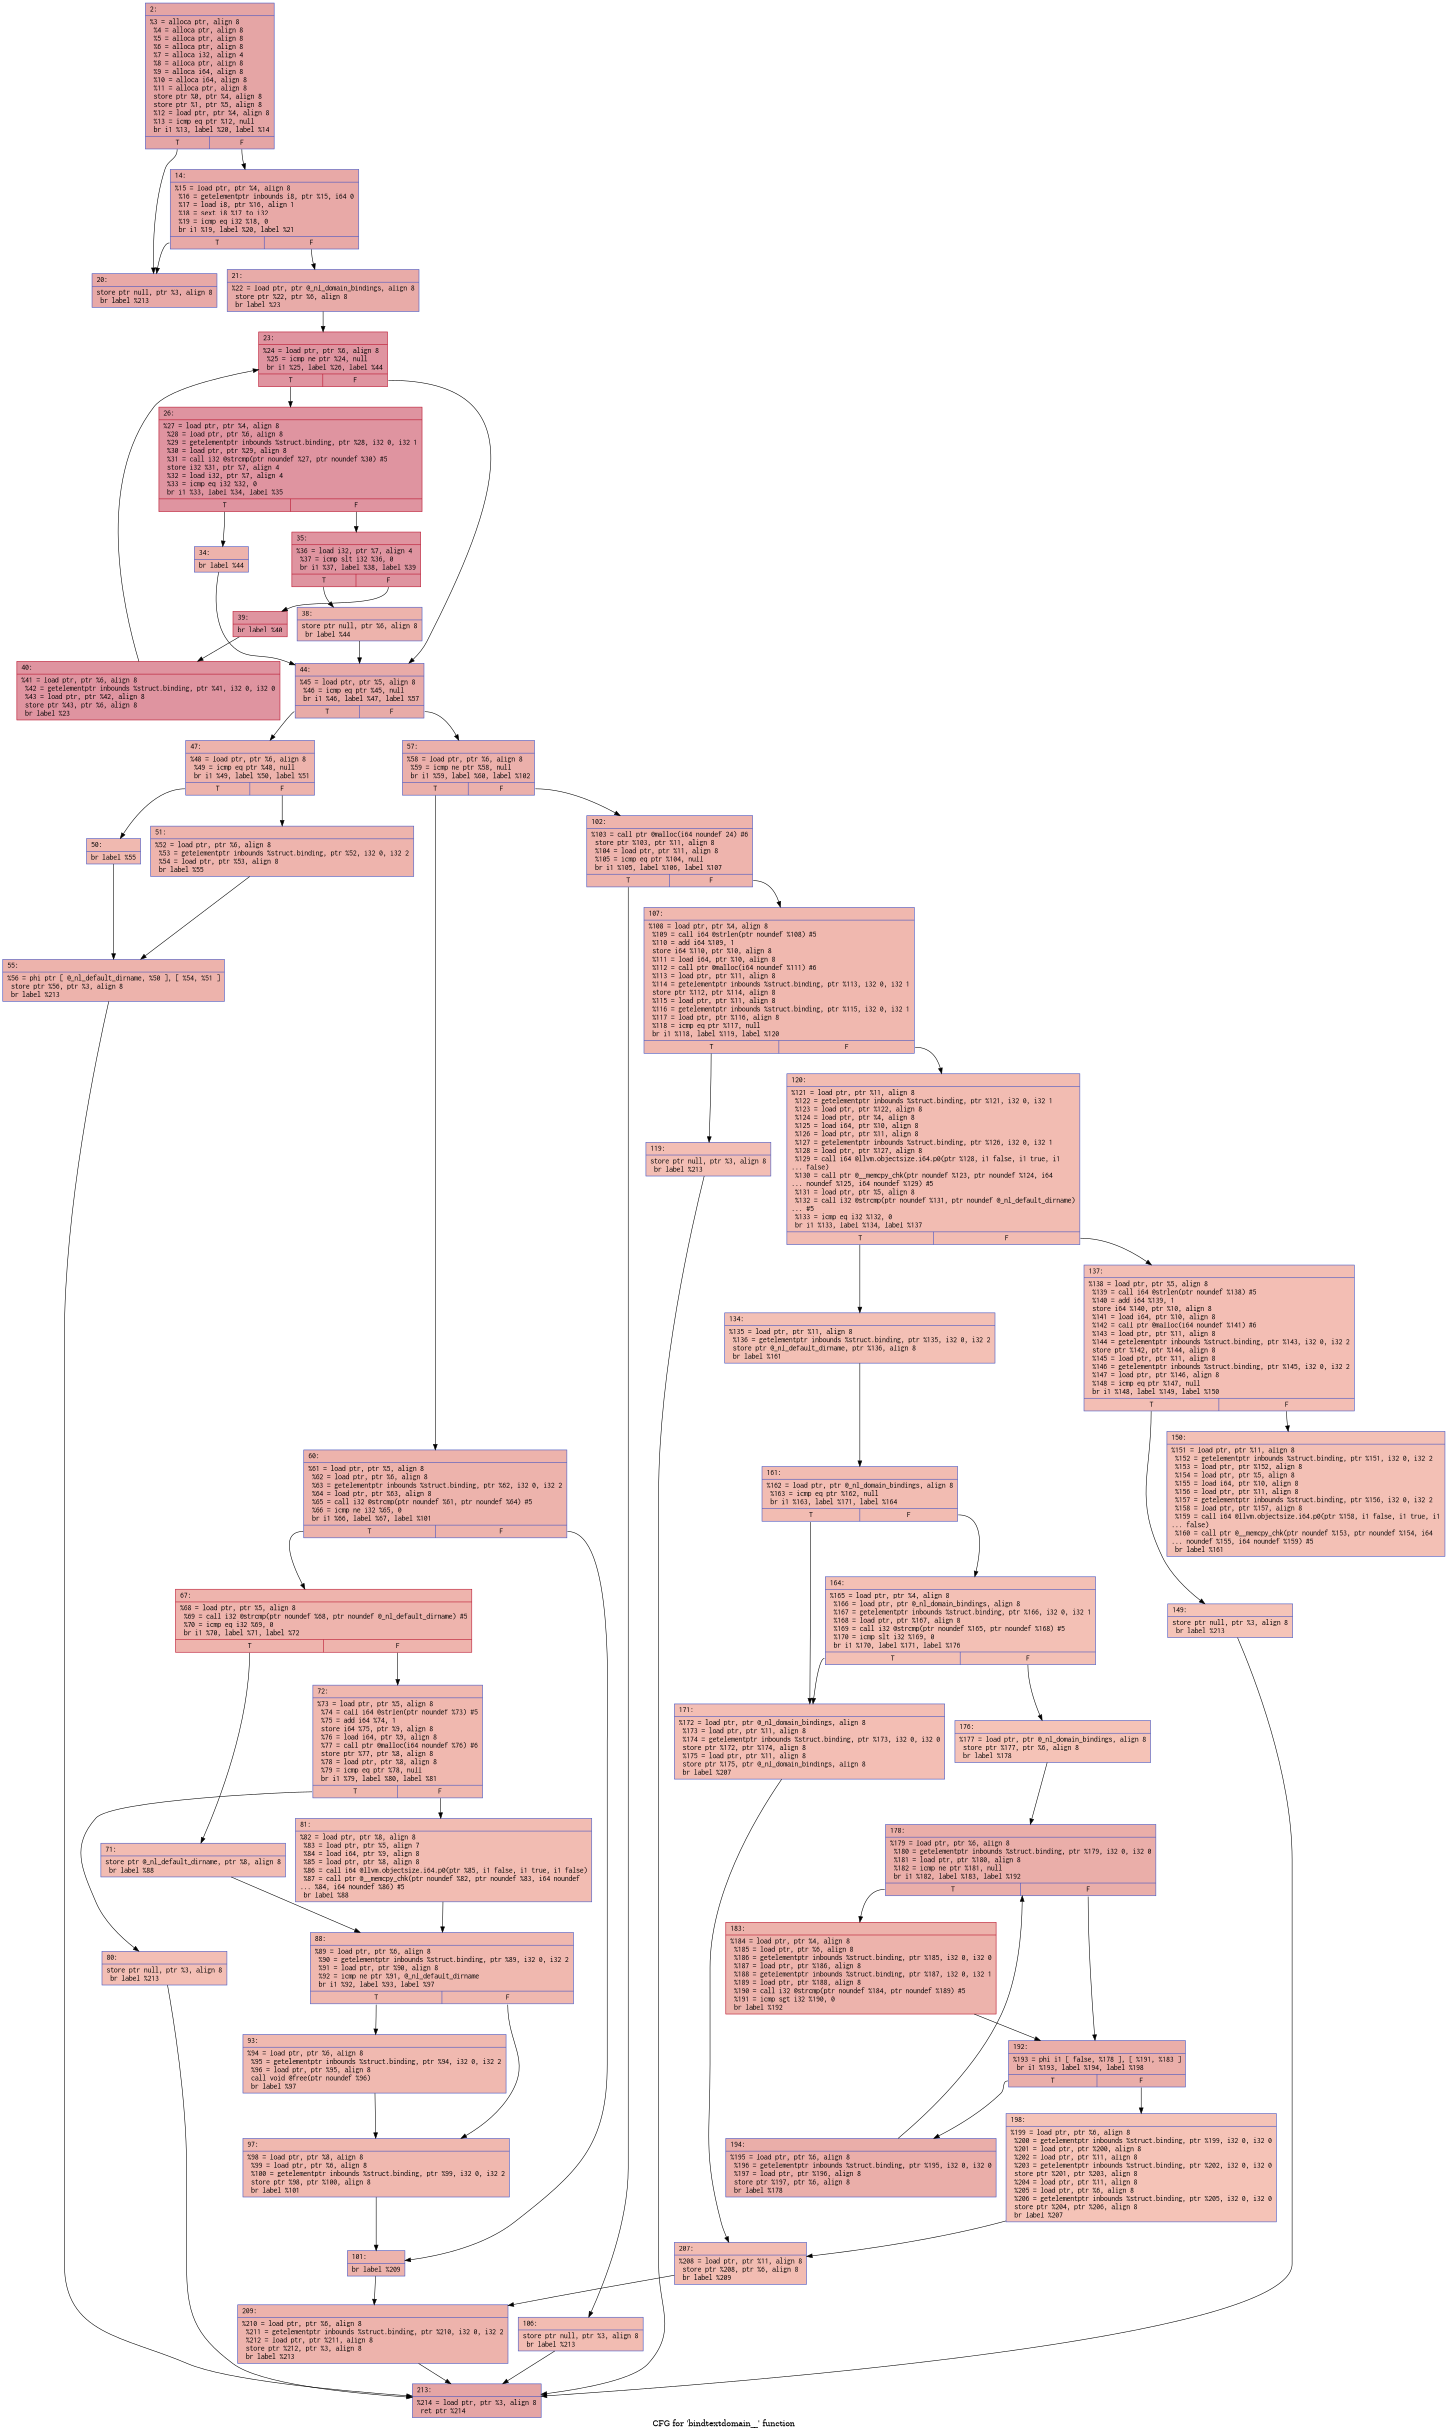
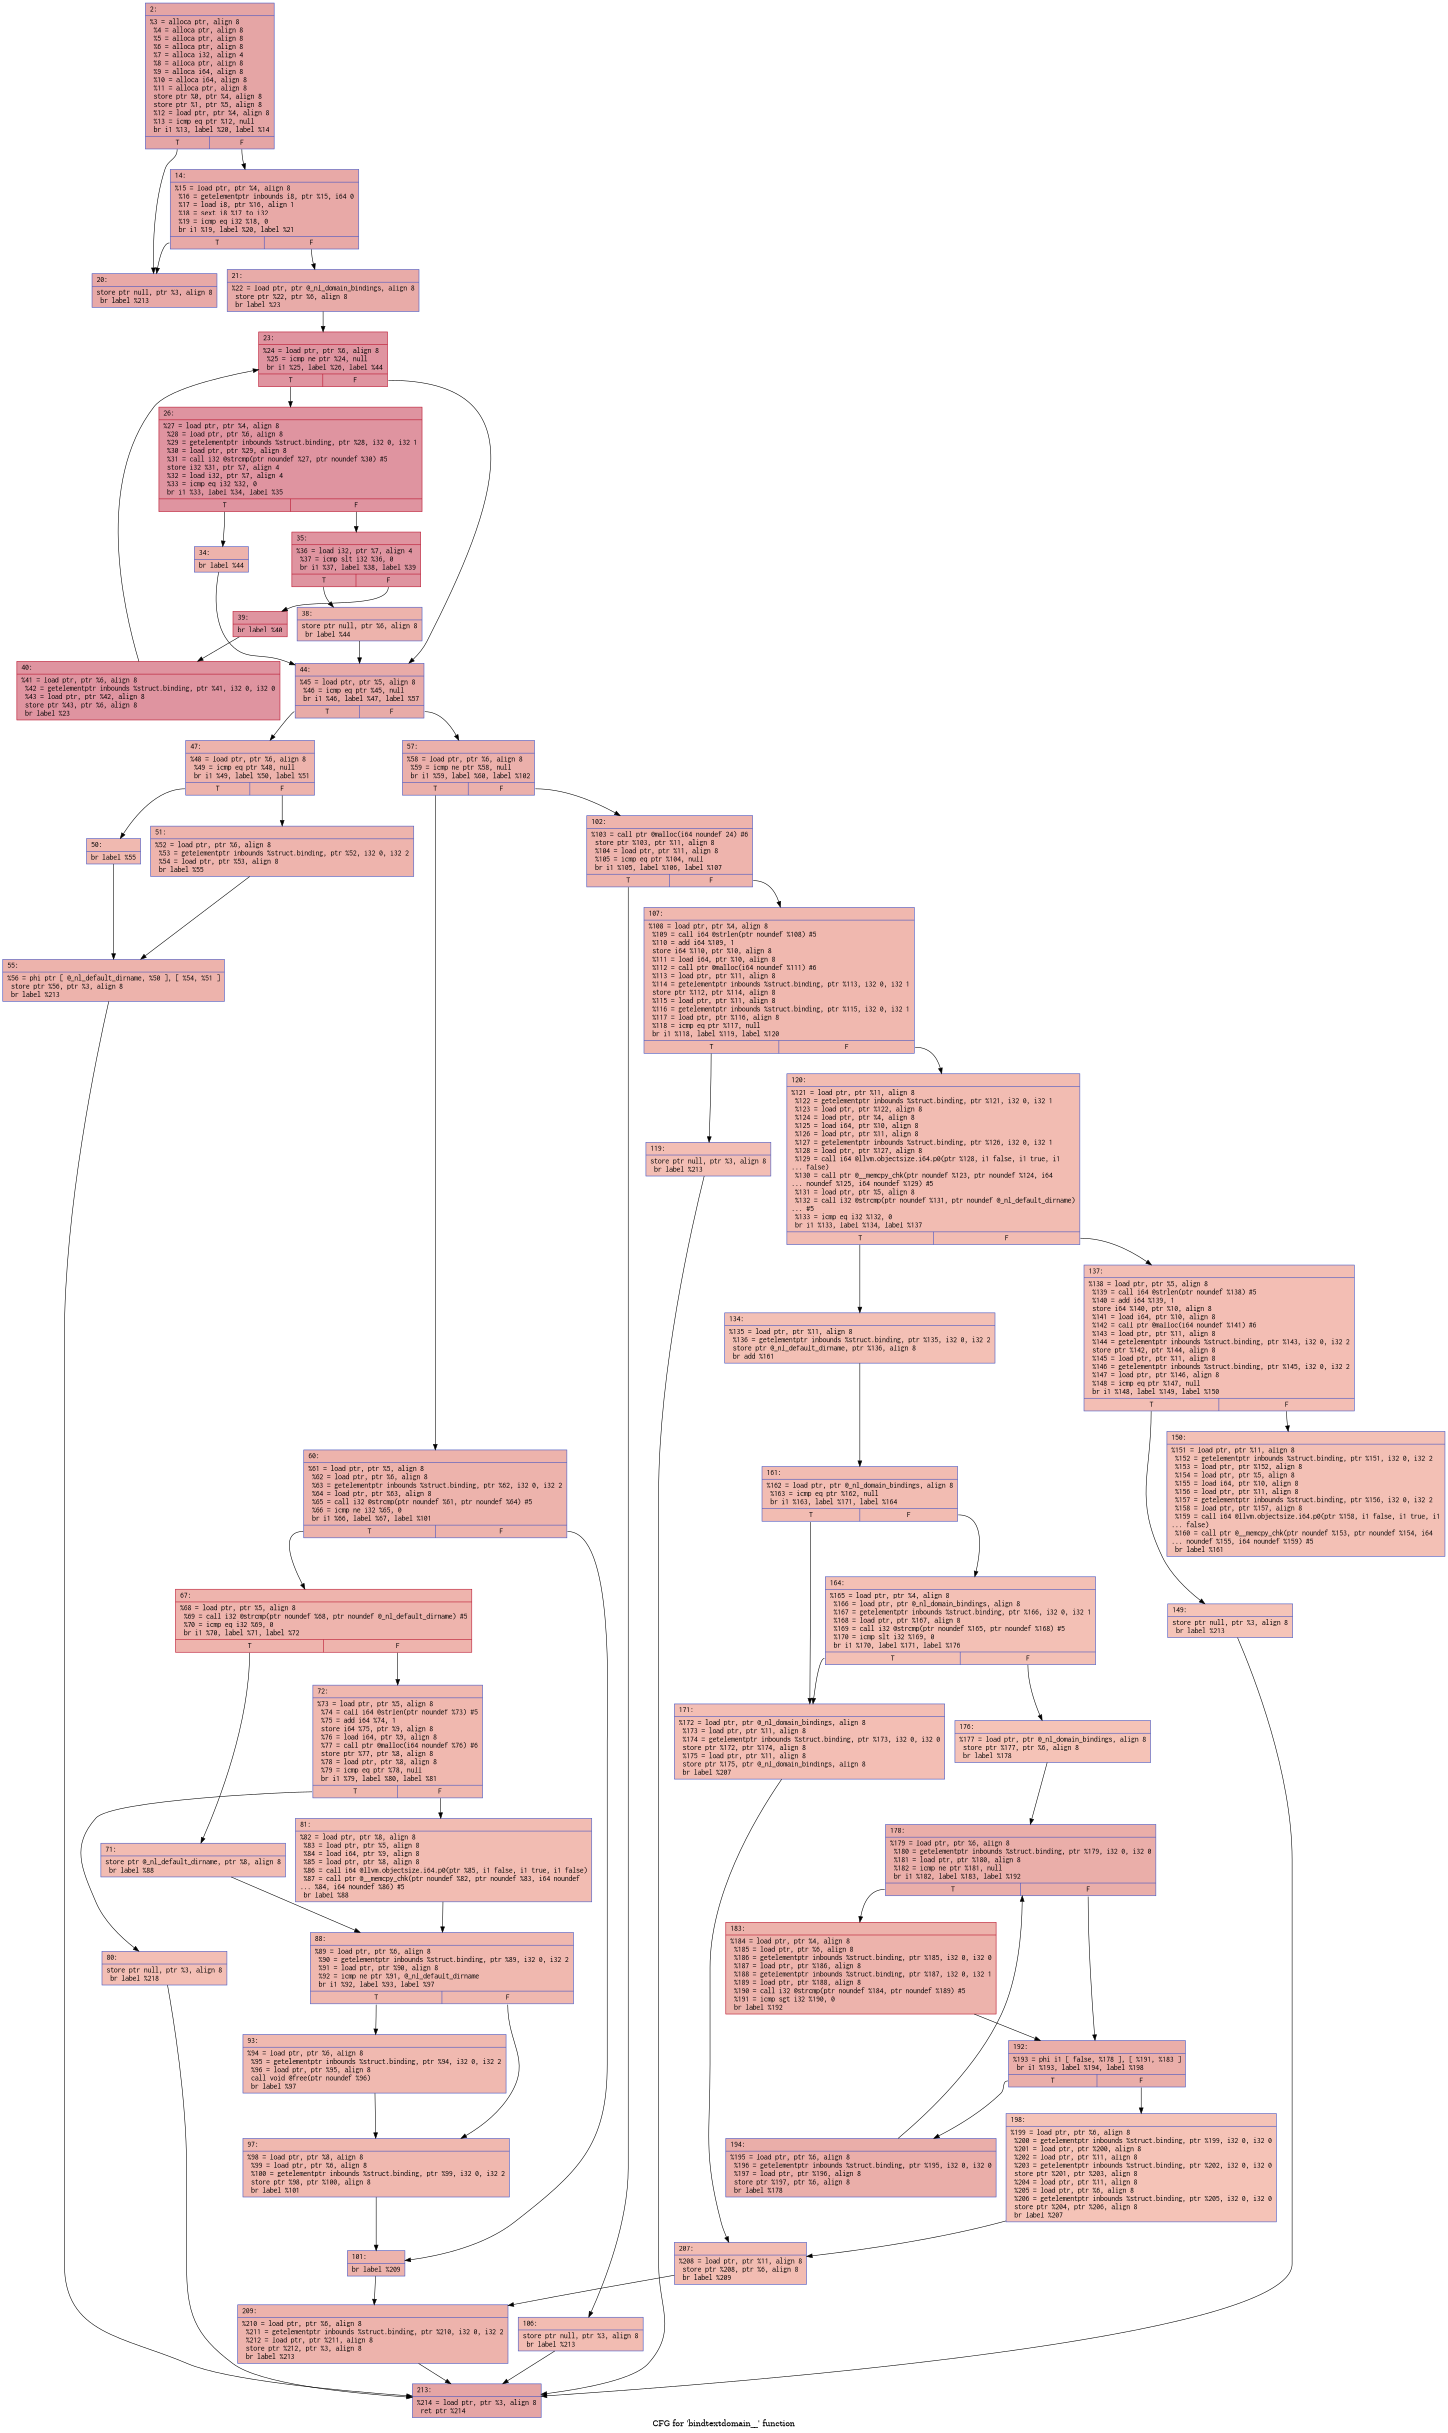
node "134:": text "br label %161" -> "br add %161"
node "81:": text "%83 = load ptr, ptr %5, align 7" -> "%83 = load ptr, ptr %5, align 8"
node "80:": text "br label %213" -> "br label %218"
